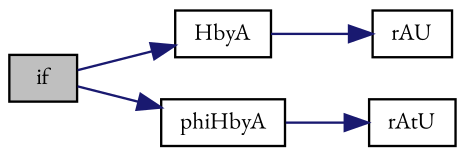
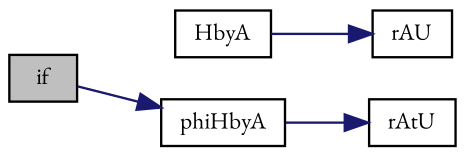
edge "if" -> "HbyA": removed
